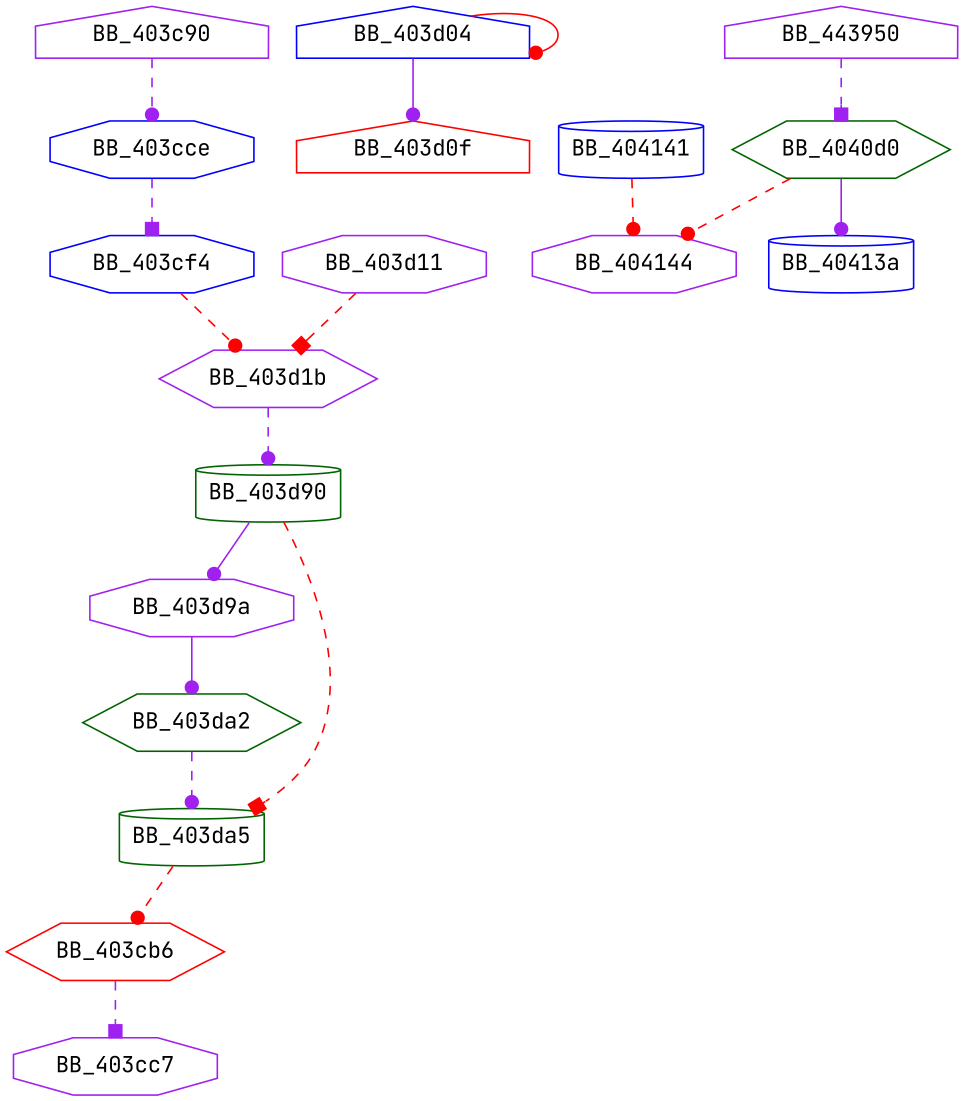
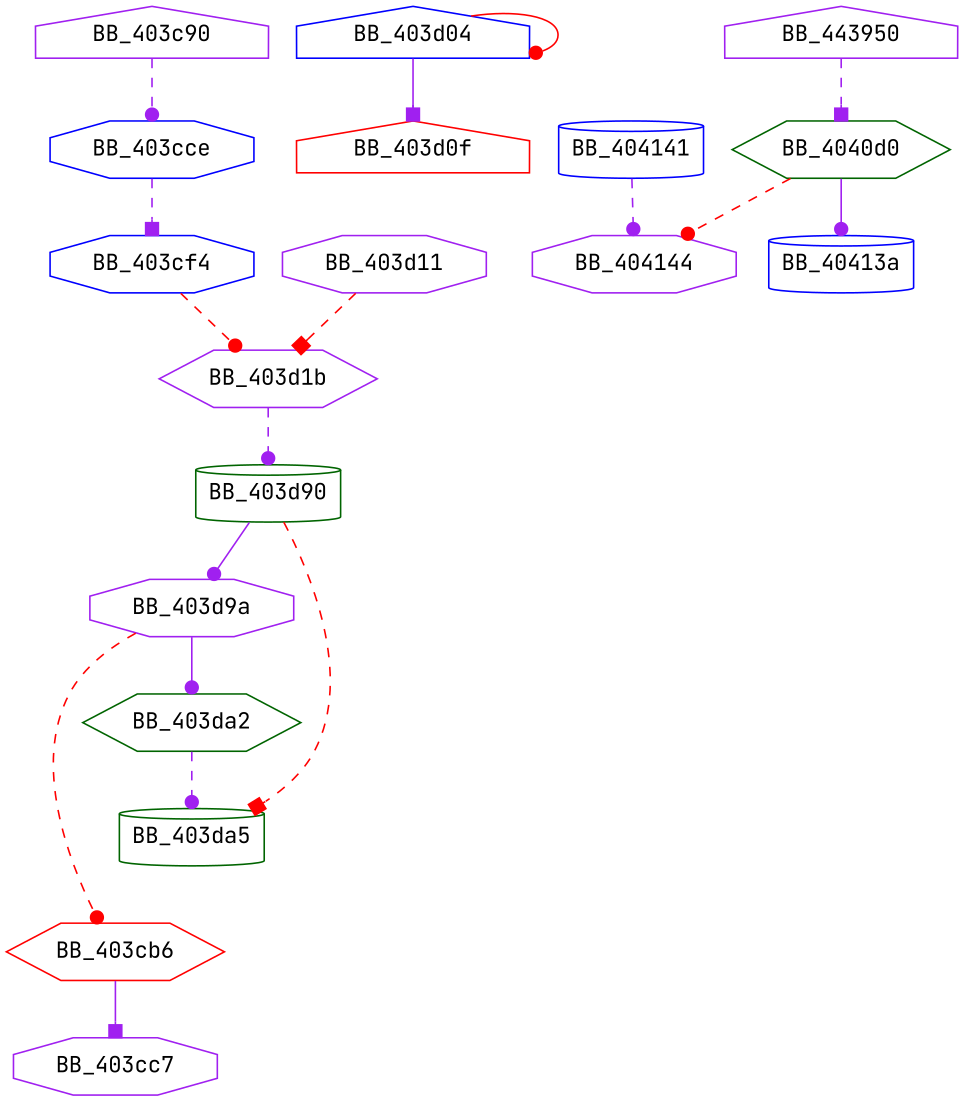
edge "BB_403d04" -> "BB_403d0f": arrowhead dot -> box
edge "BB_404141" -> "BB_404144": color red -> purple
edge "BB_403da5" -> "BB_403cb6": now "BB_403d9a" -> "BB_403cb6"
edge "BB_403cb6" -> "BB_403cc7": style dashed -> solid
